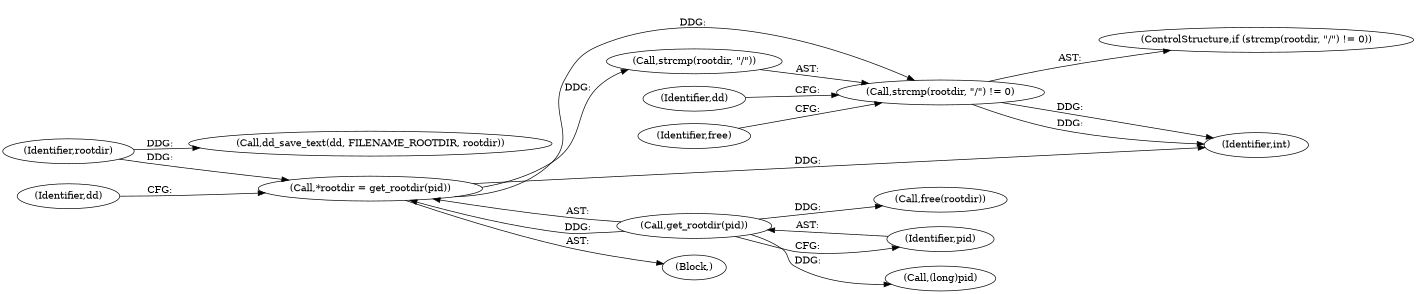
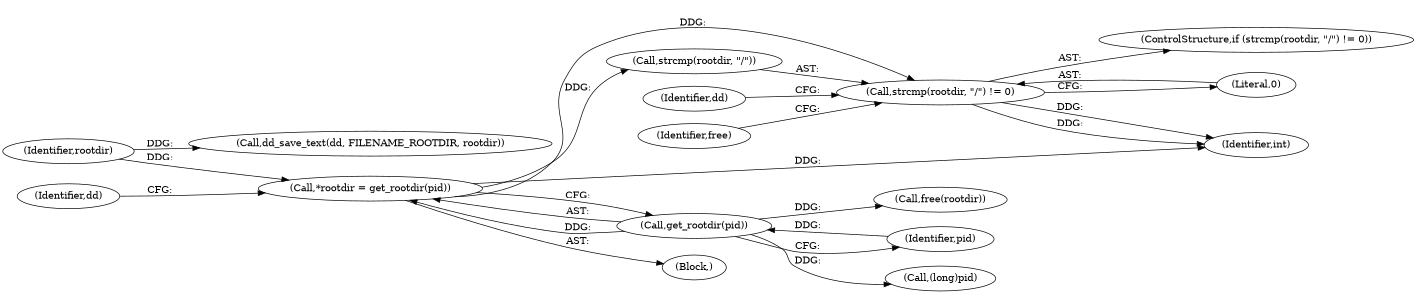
node "(Literal,0)": added
edge "(Call,*rootdir = get_rootdir(pid))" -> "(Call,get_rootdir(pid))": added, label "CFG:"
edge "(Identifier,pid)" -> "(Call,get_rootdir(pid))": label "AST: " -> "DDG: "
